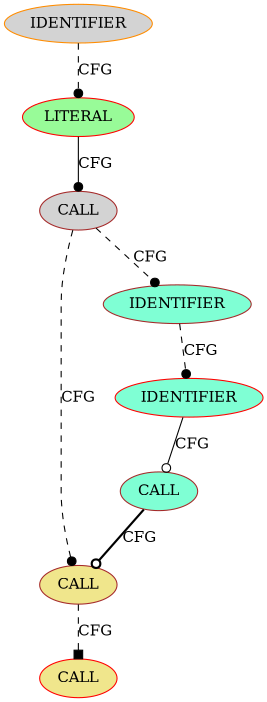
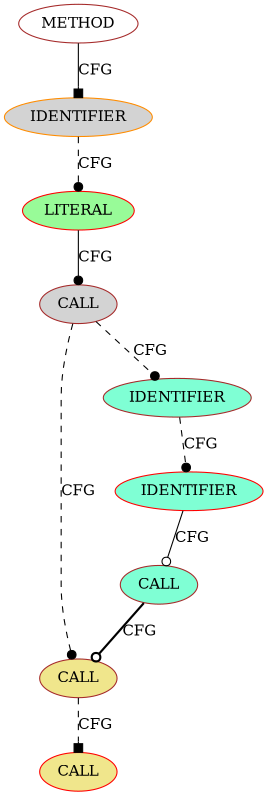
node "METHOD": added
